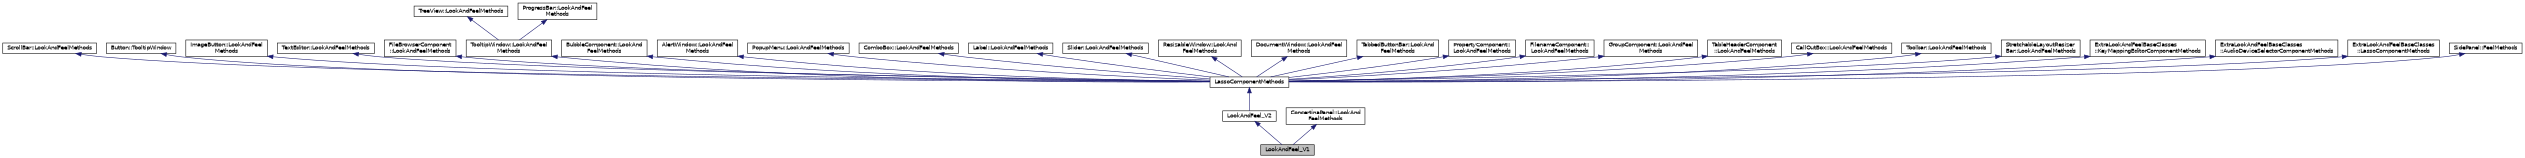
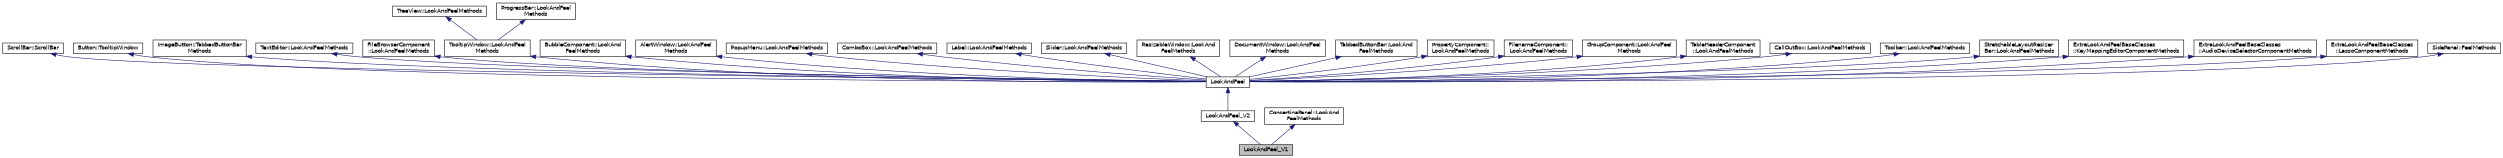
node "ScrollBar::LookAndFeelMethods": label "ScrollBar::LookAndFeelMethods" -> "ScrollBar::ScrollBar"
node "ImageButton::LookAndFeel Methods": label "ImageButton::LookAndFeel Methods" -> "ImageButton::TabbedButtonBar Methods"
node "LassoComponentMethods": label "LassoComponentMethods" -> "LookAndFeel"
